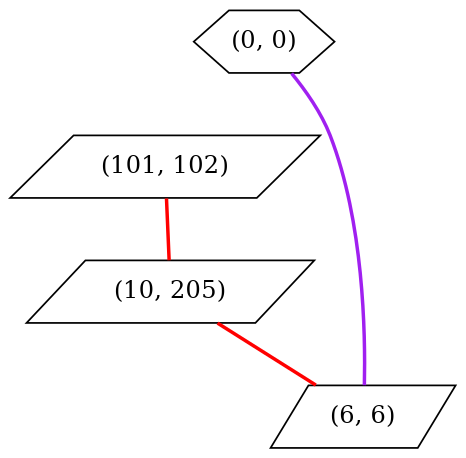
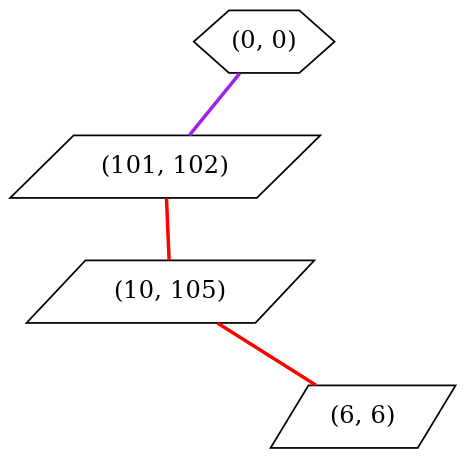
edge "(0, 0)" -- "(6, 6)": now "(0, 0)" -- "(101, 102)"
node "(10, 205)": label "(10, 205)" -> "(10, 105)"
